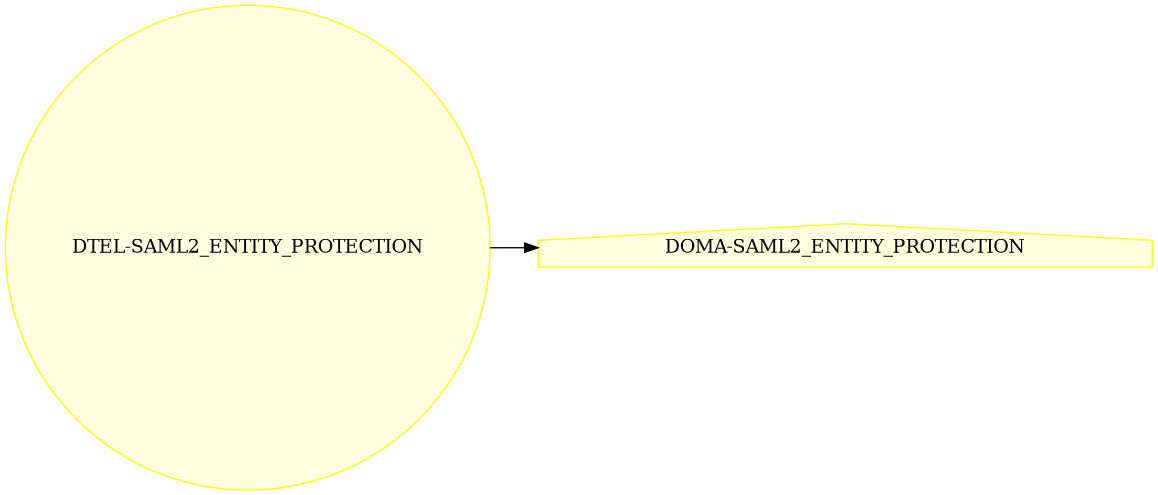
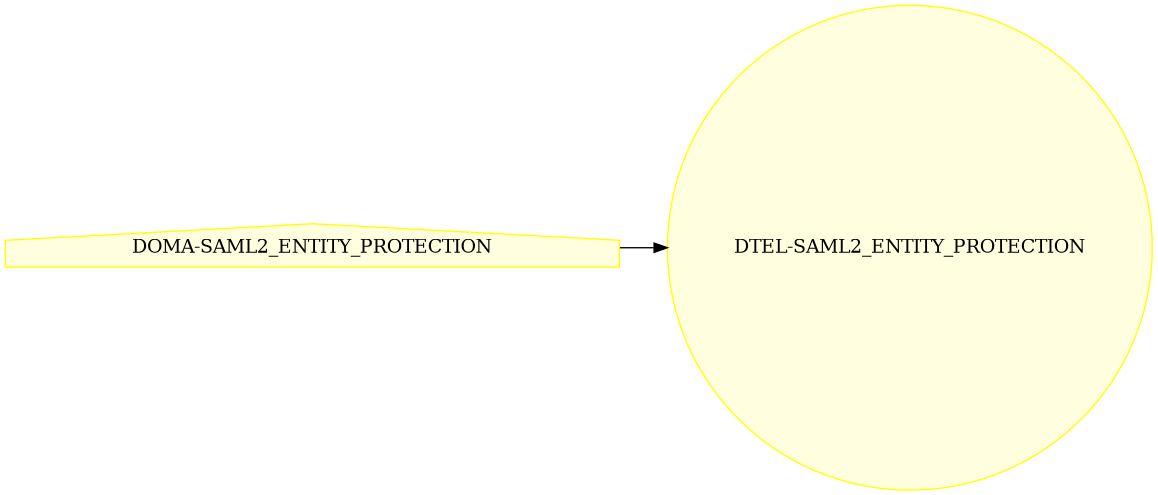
edge "DTEL-SAML2_ENTITY_PROTECTION" -> "DOMA-SAML2_ENTITY_PROTECTION": reversed
